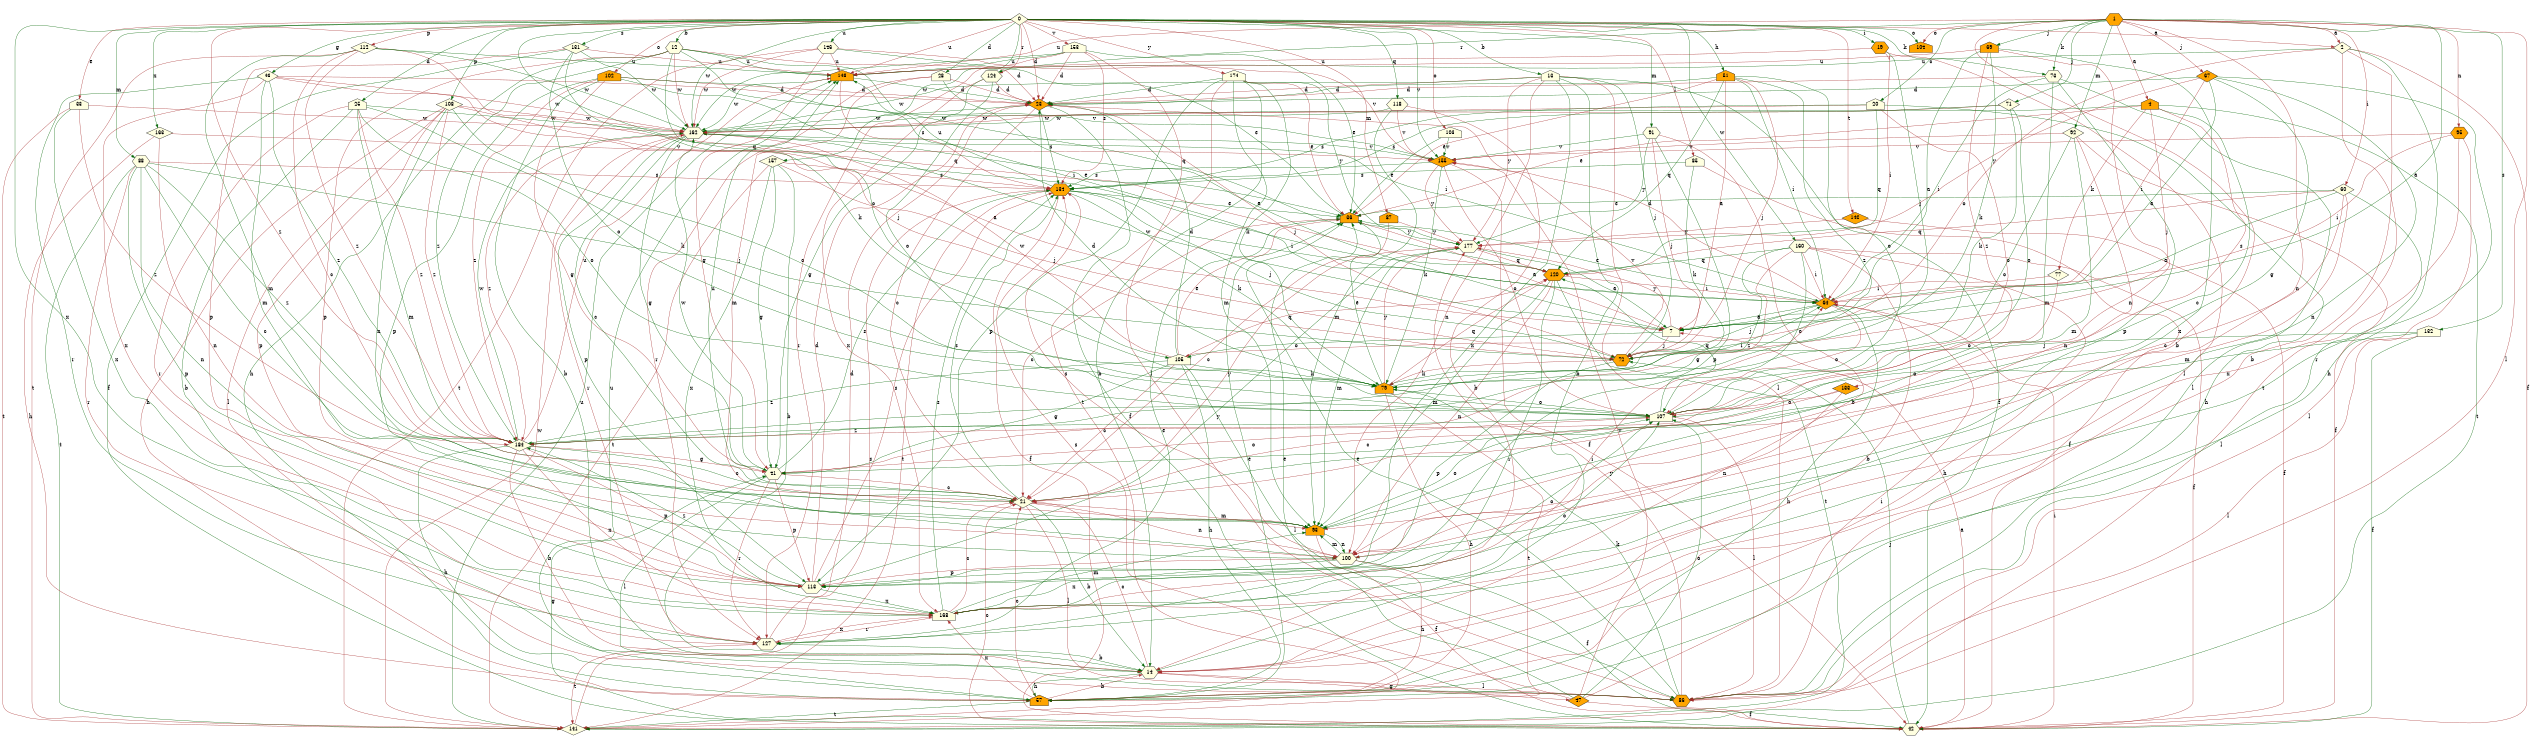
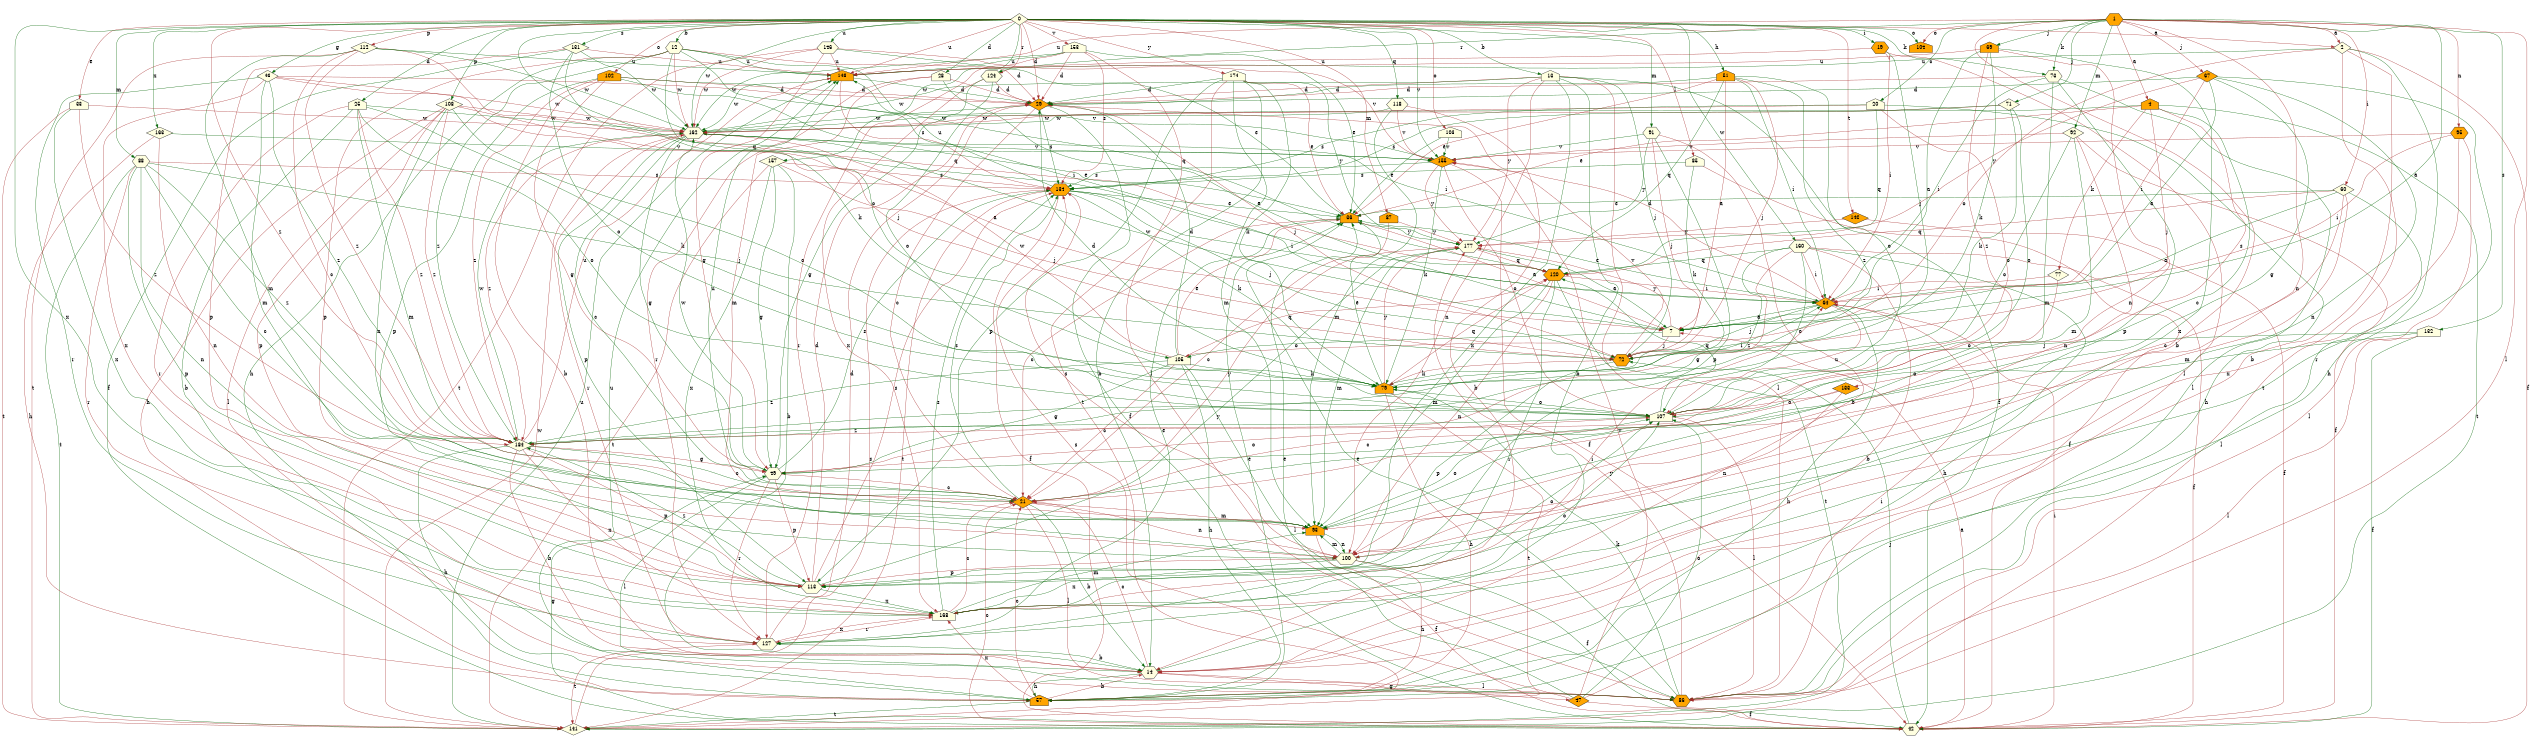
node "23": label "23" -> "29"
edge "155" -> "162": reversed
edge "163" -> "155": color brown -> darkgreen
edge "64" -> "107": label "o" -> "u"
node "41": label "41" -> "49"
node "21": fillcolor lightyellow -> orange
edge "160" -> "57": color brown -> darkgreen
edge "102" -> "14": color darkgreen -> brown
